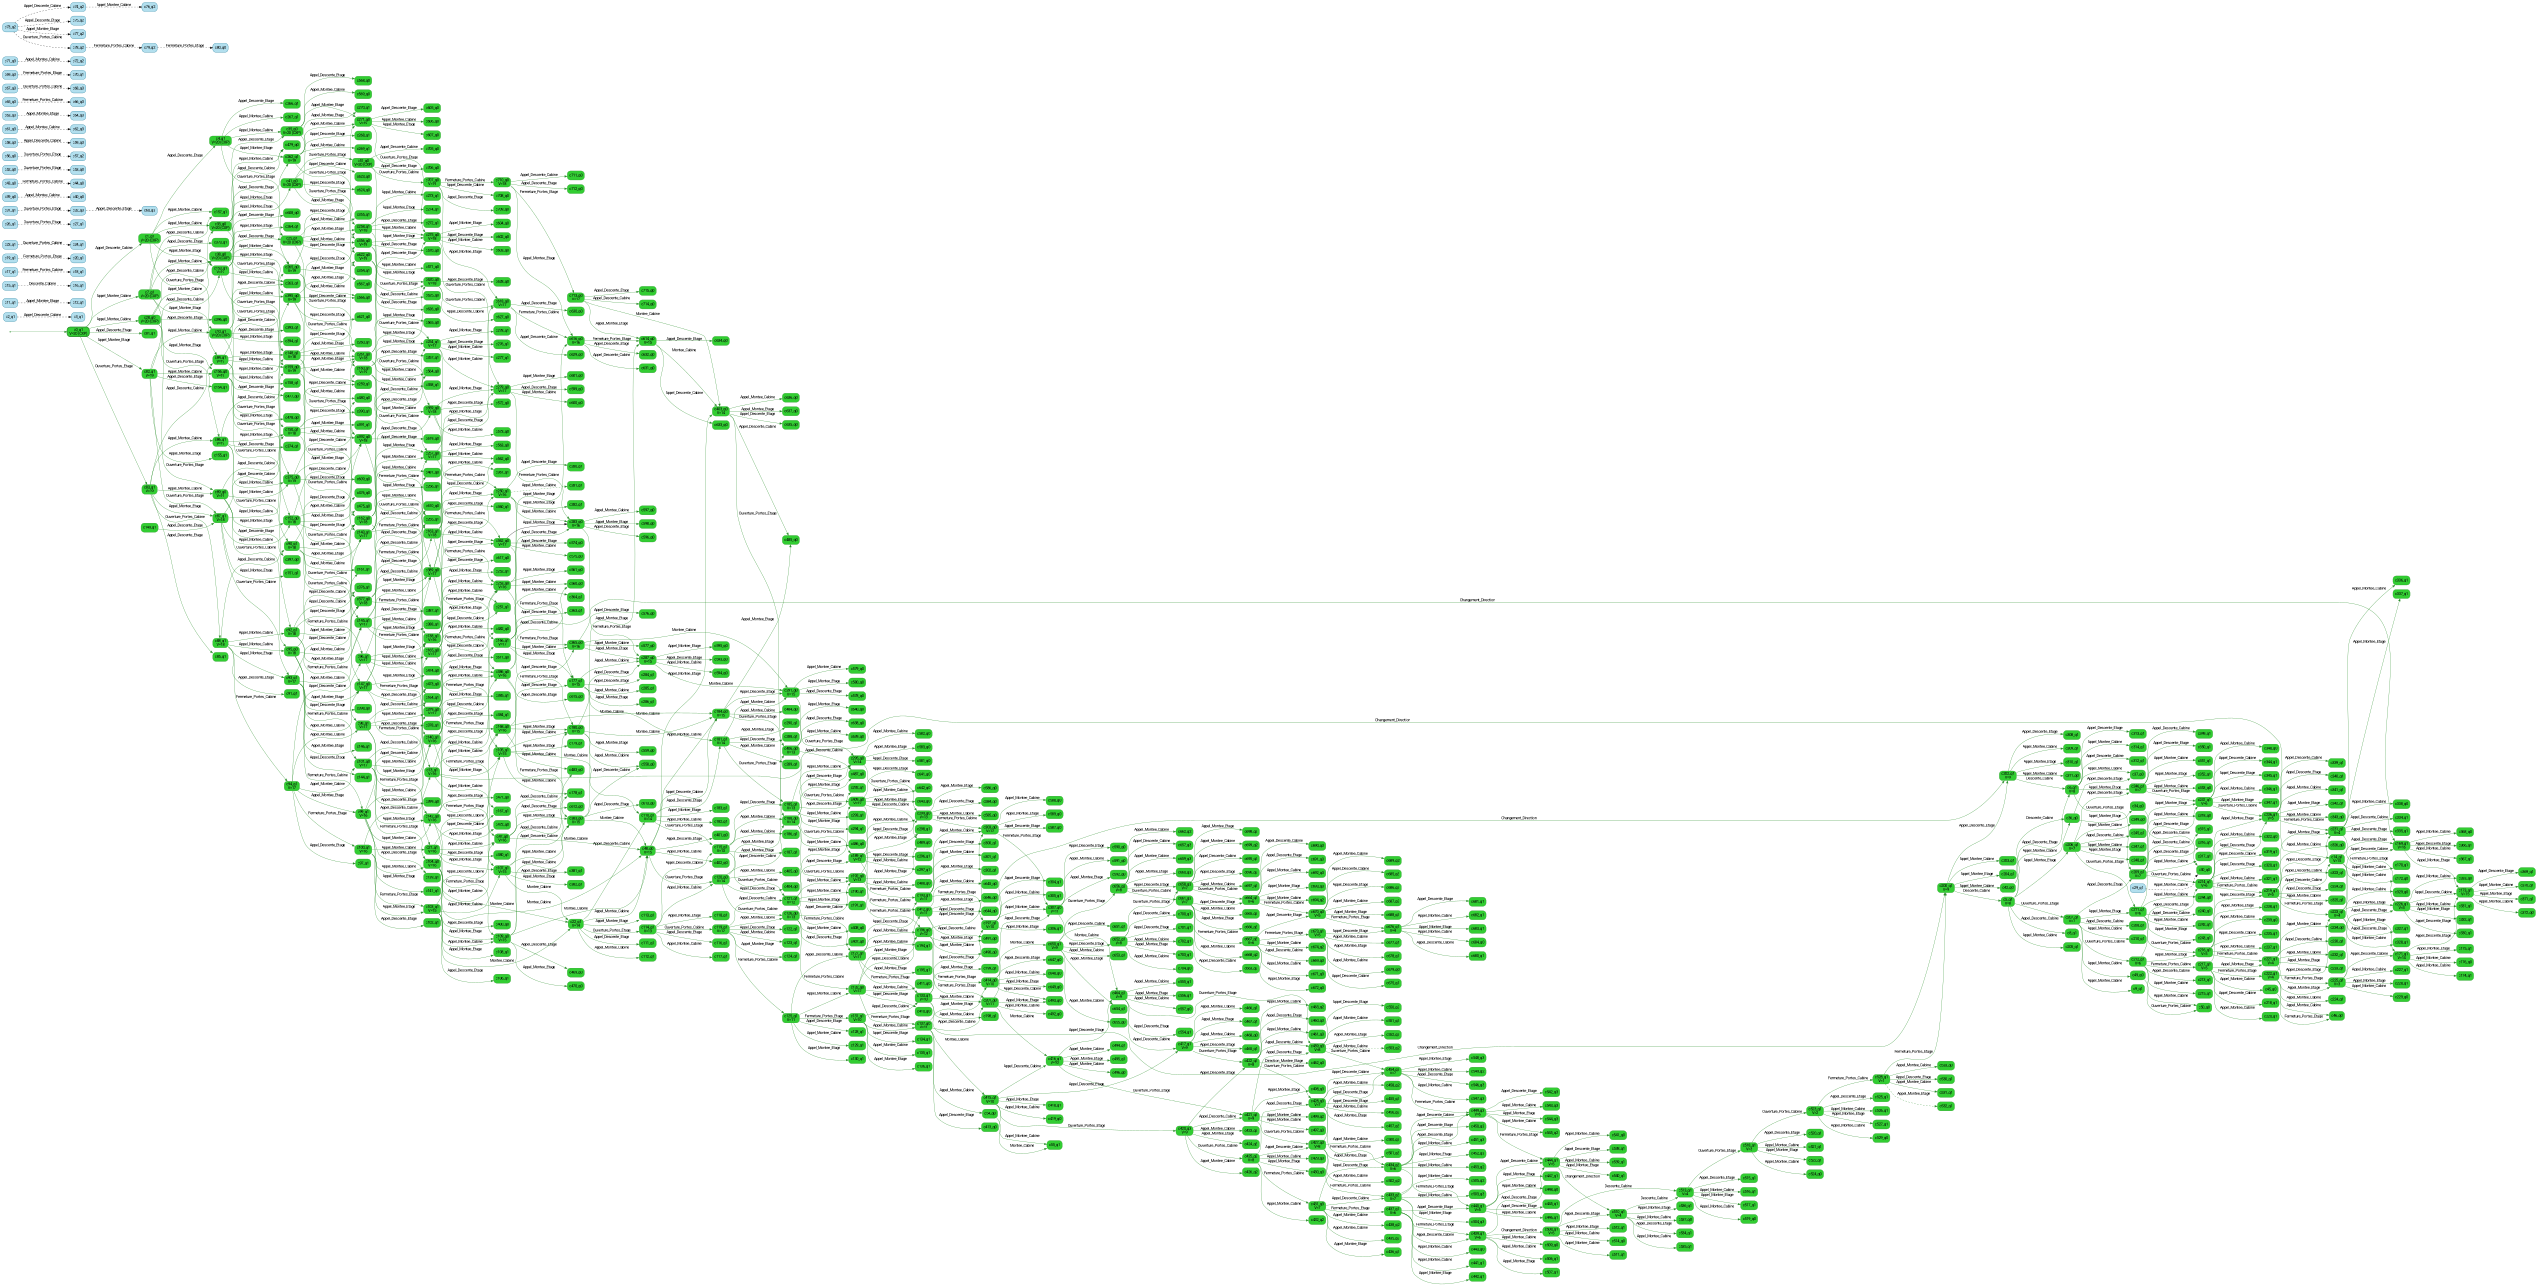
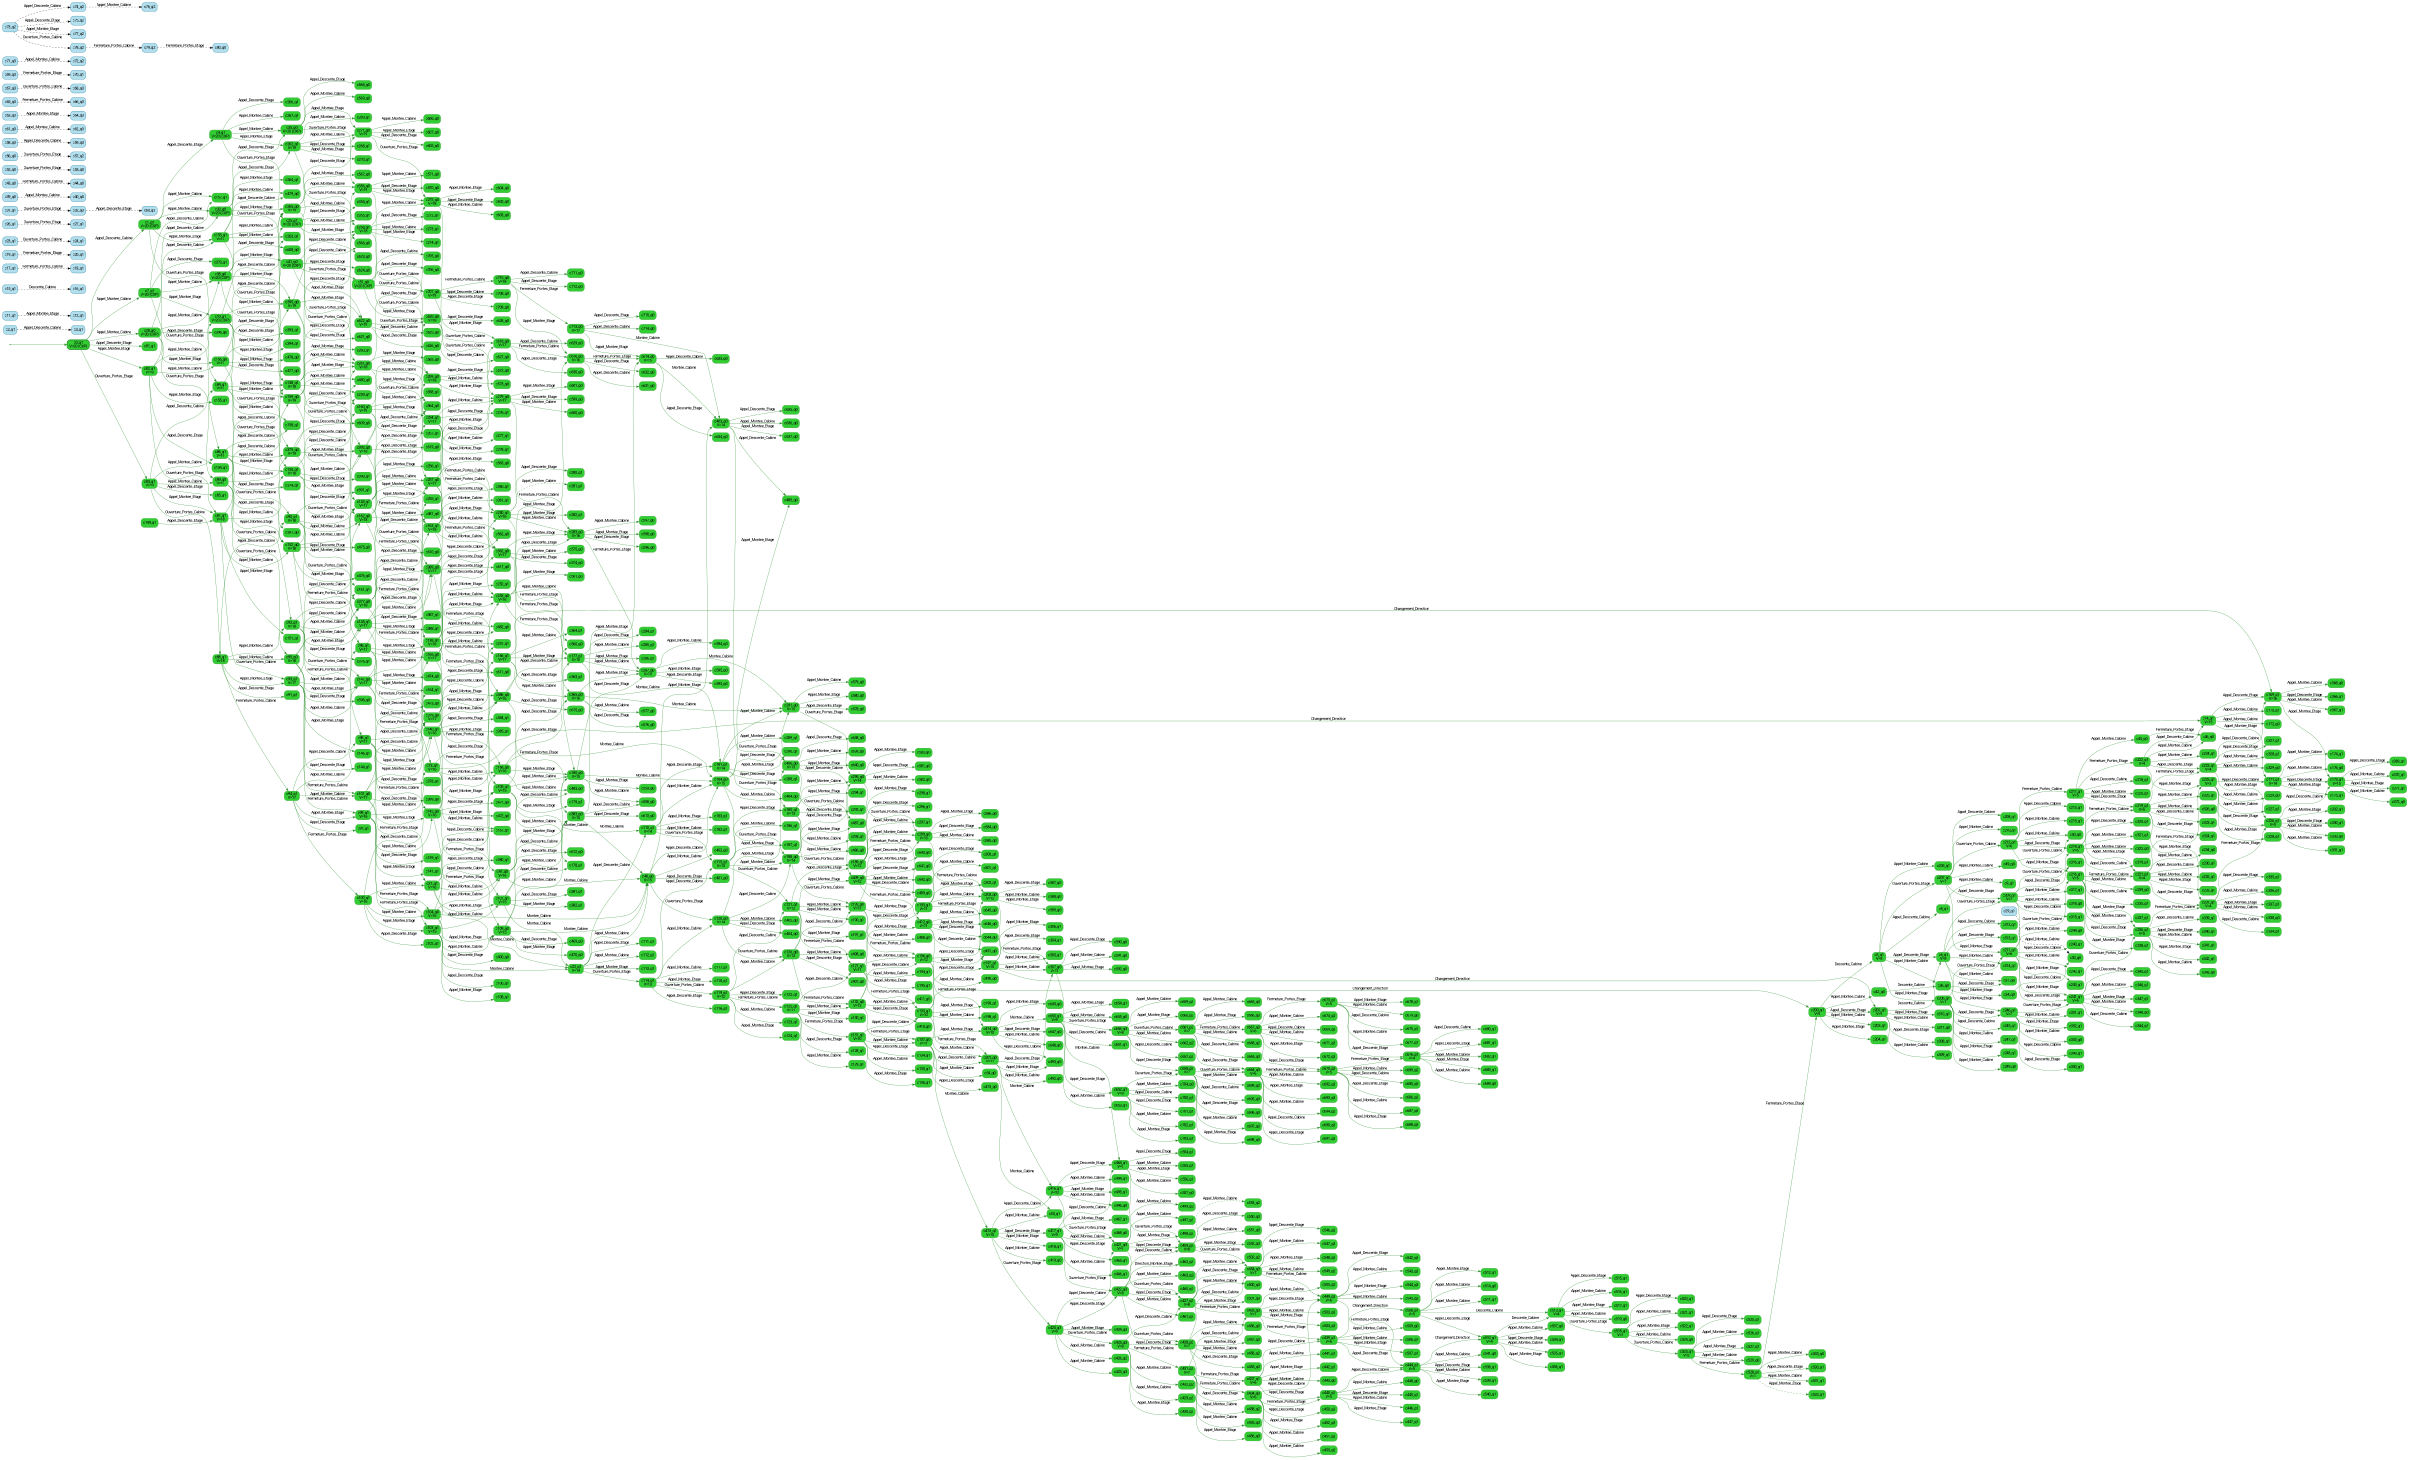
edge "c362_q0 V=17" -> "c283_q0 V=16": color black -> forestgreen
edge "c464_q1 V=9" -> "c417_q1 V=9": reversed
